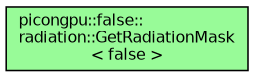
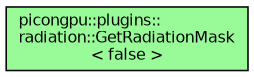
node "picongpu::false:: radiation::GetRadiationMask < false >": label "picongpu::false:: radiation::GetRadiationMask < false >" -> "picongpu::plugins:: radiation::GetRadiationMask < false >"
